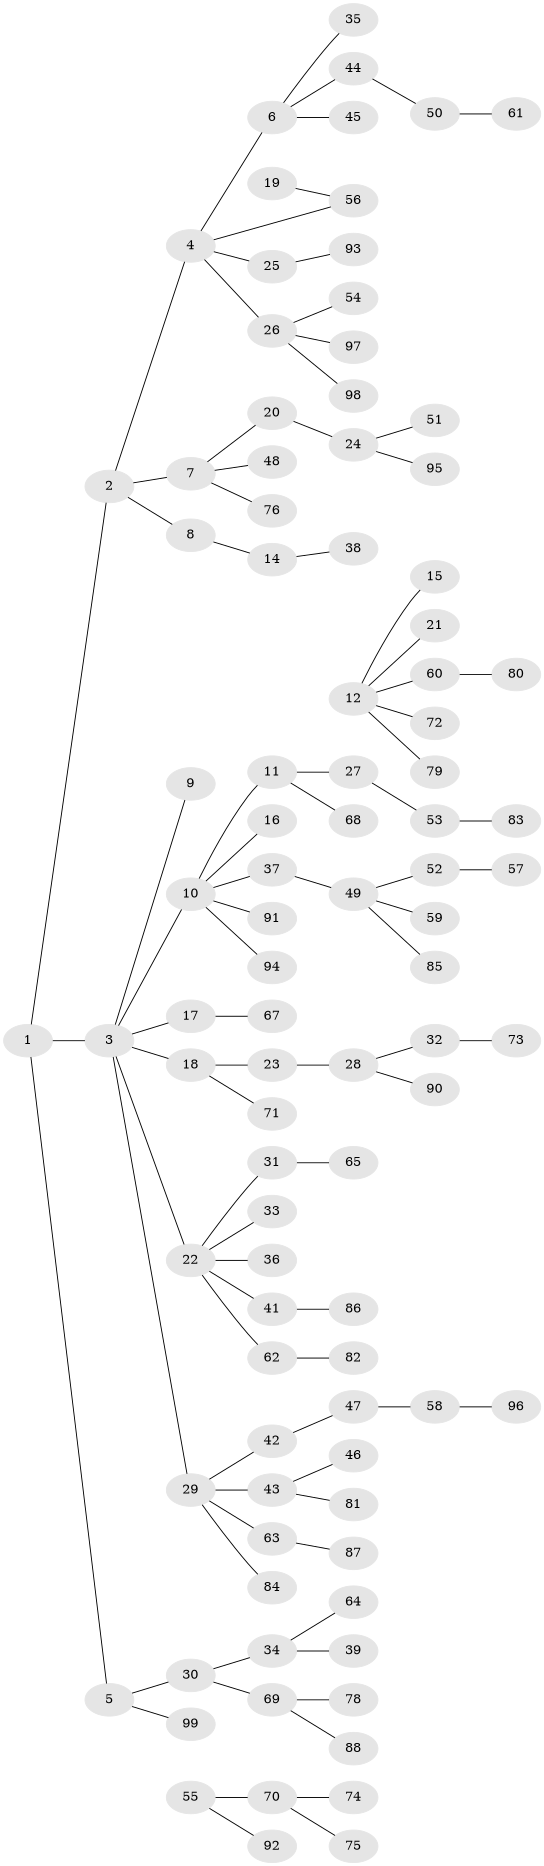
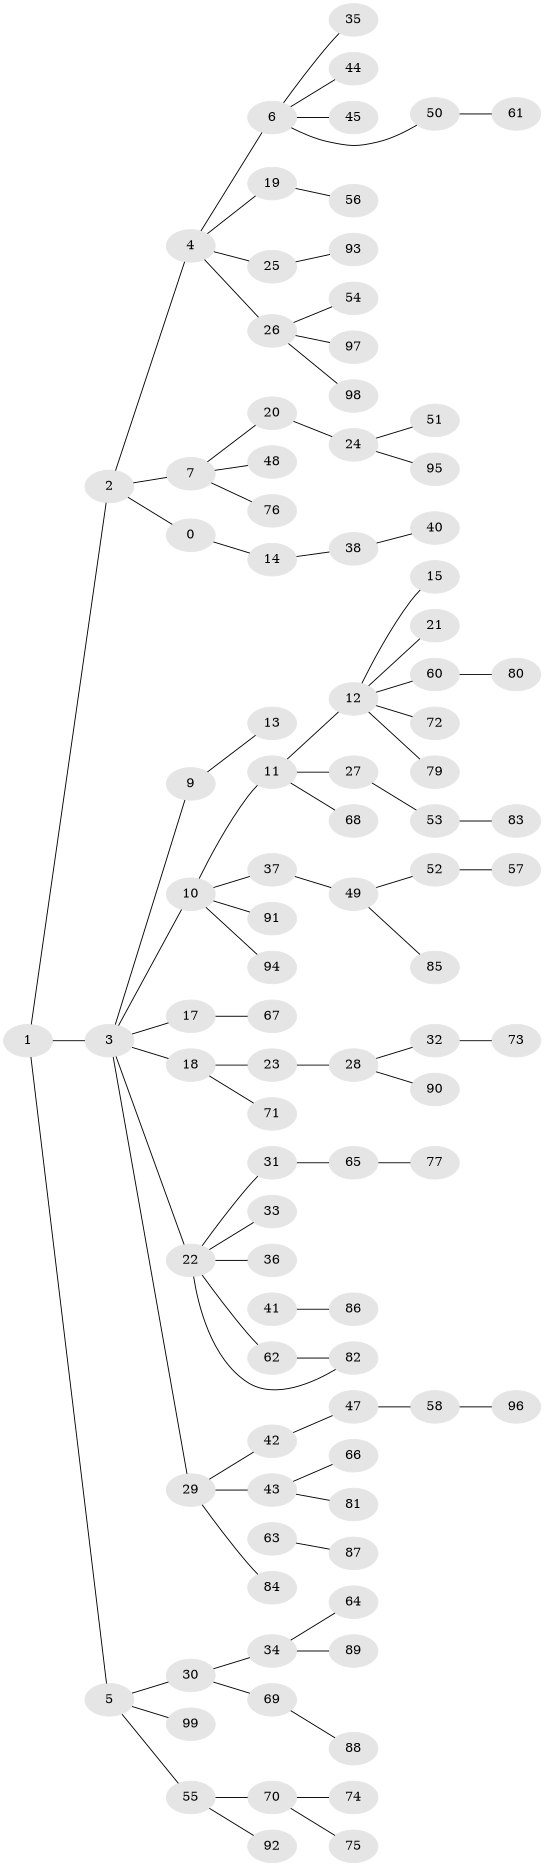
edge "44" -- "50": now "6" -- "50"
edge "56" -- "4": now "19" -- "4"
node "40": added
node "8": label "8" -> "0"
node "13": added
edge "12" -- "11": added
node "16": removed
node "59": removed
node "77": added
edge "22" -- "41": now "22" -- "82"
node "46": label "46" -> "66"
edge "29" -- "63": removed
node "39": label "39" -> "89"
node "78": removed
edge "5" -- "55": added
